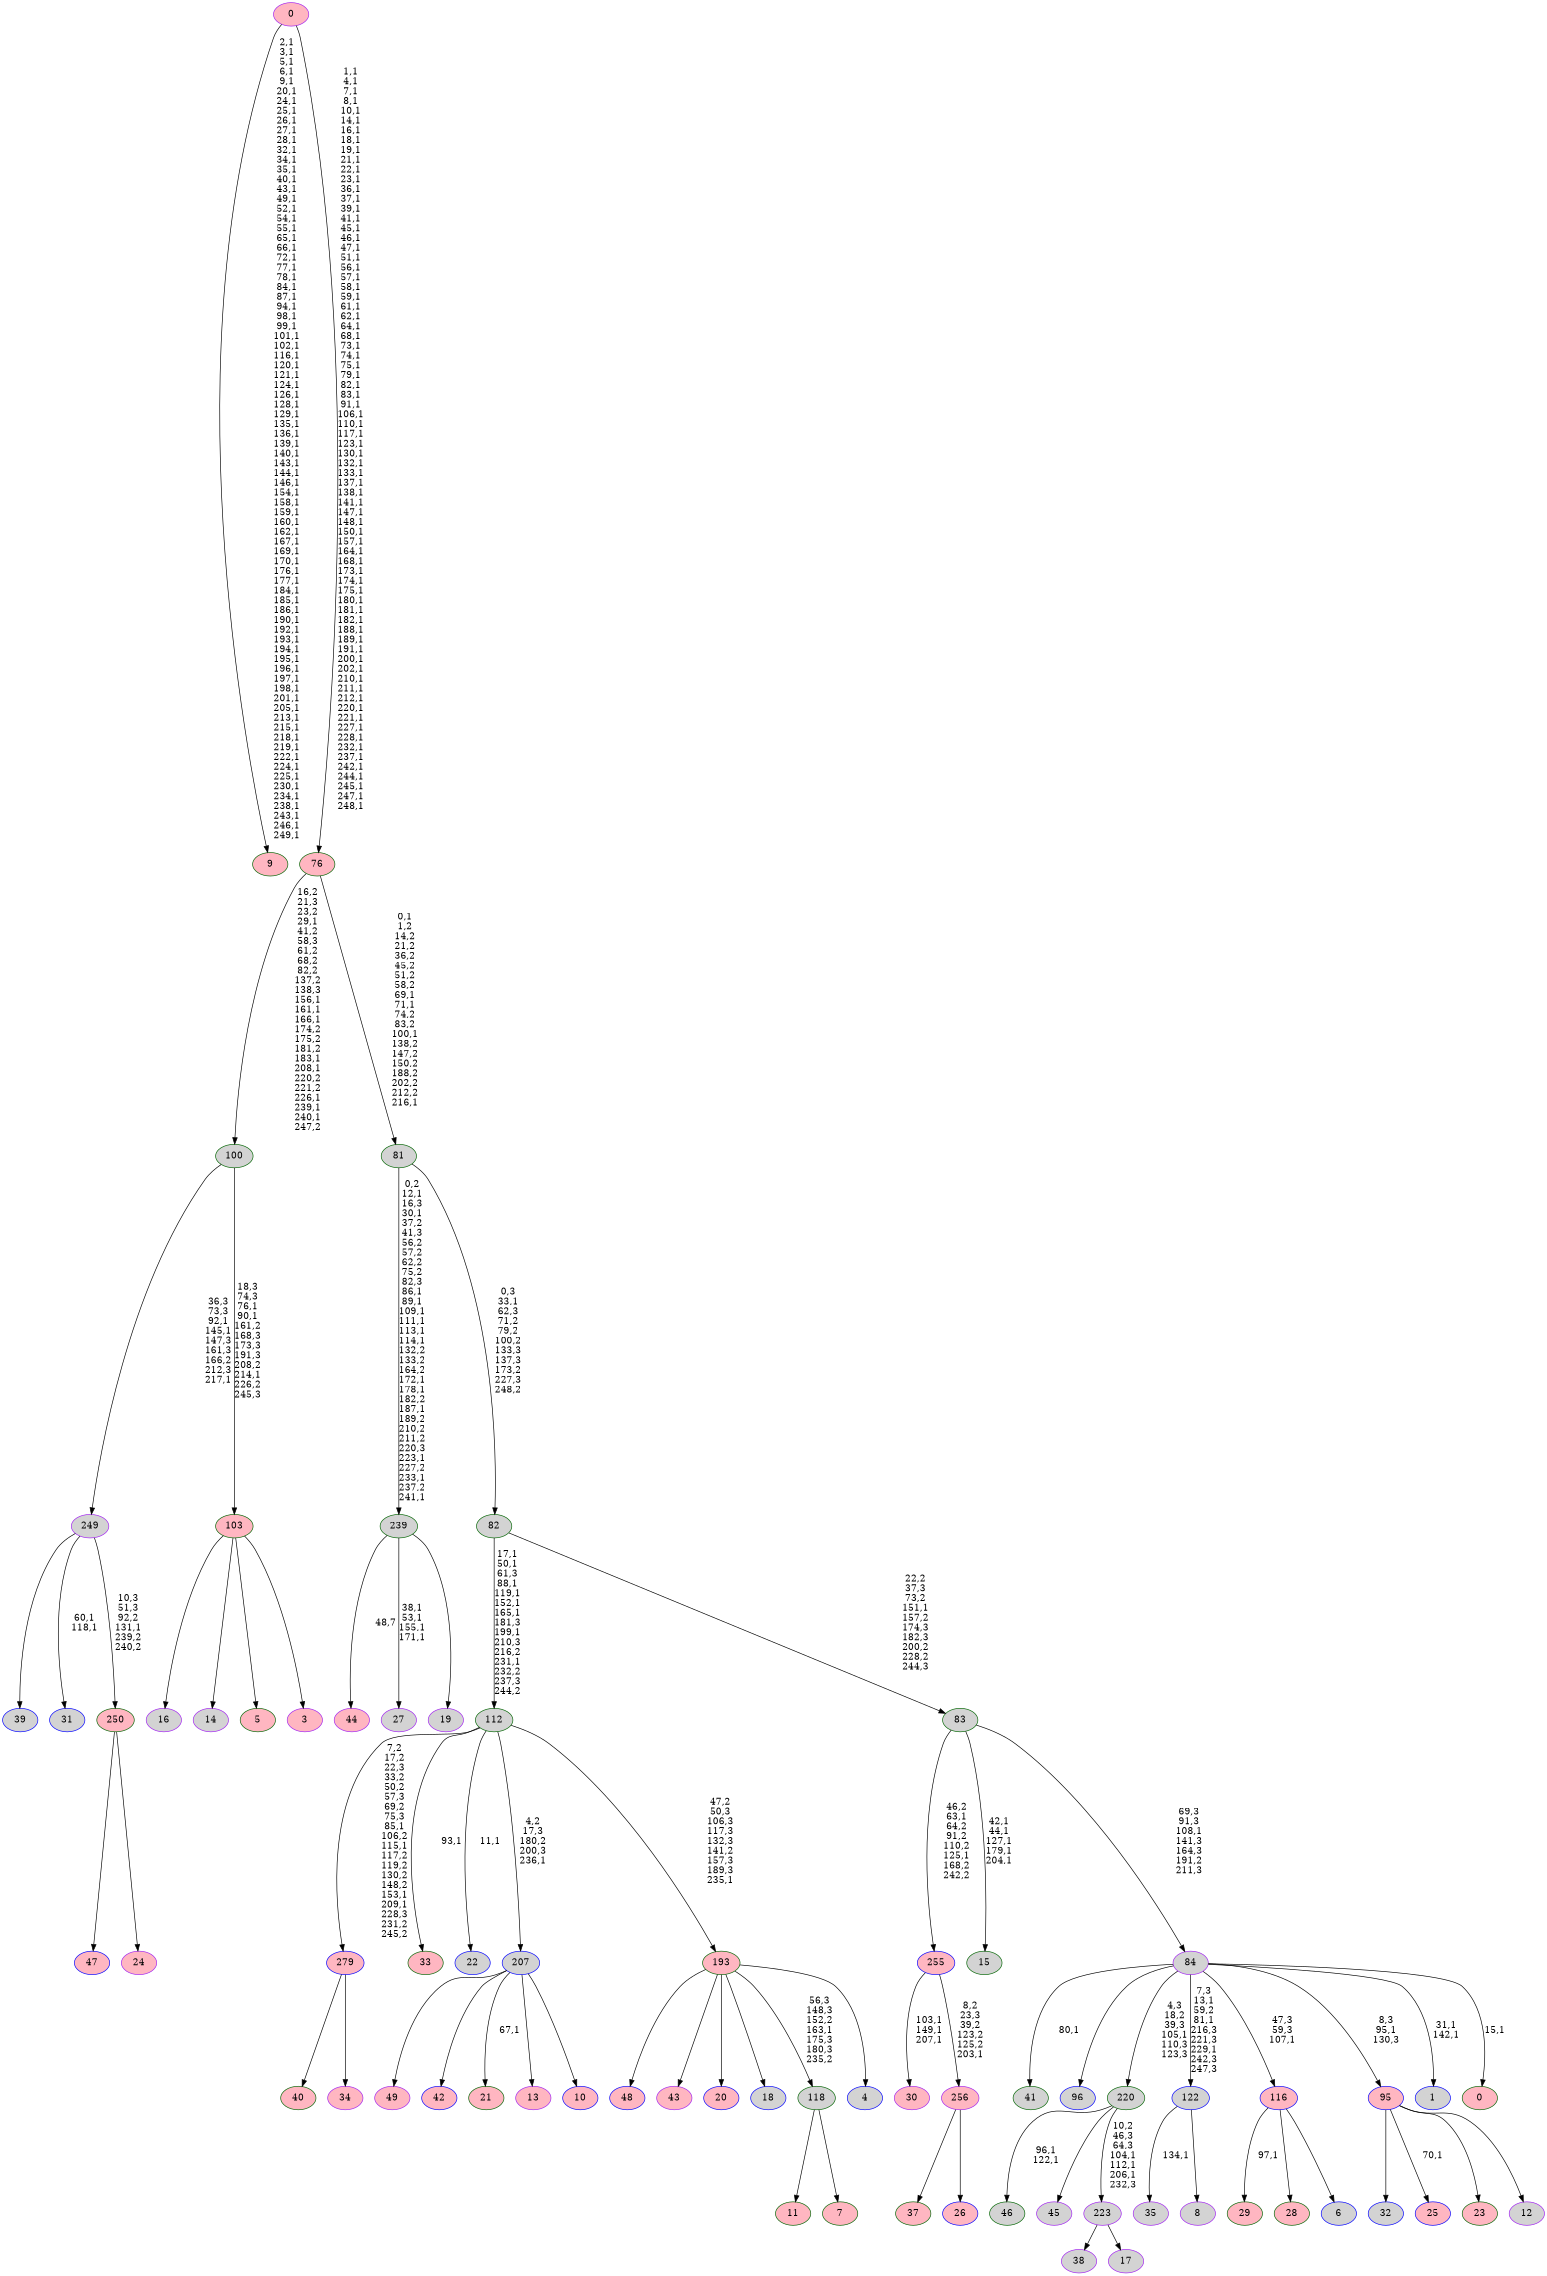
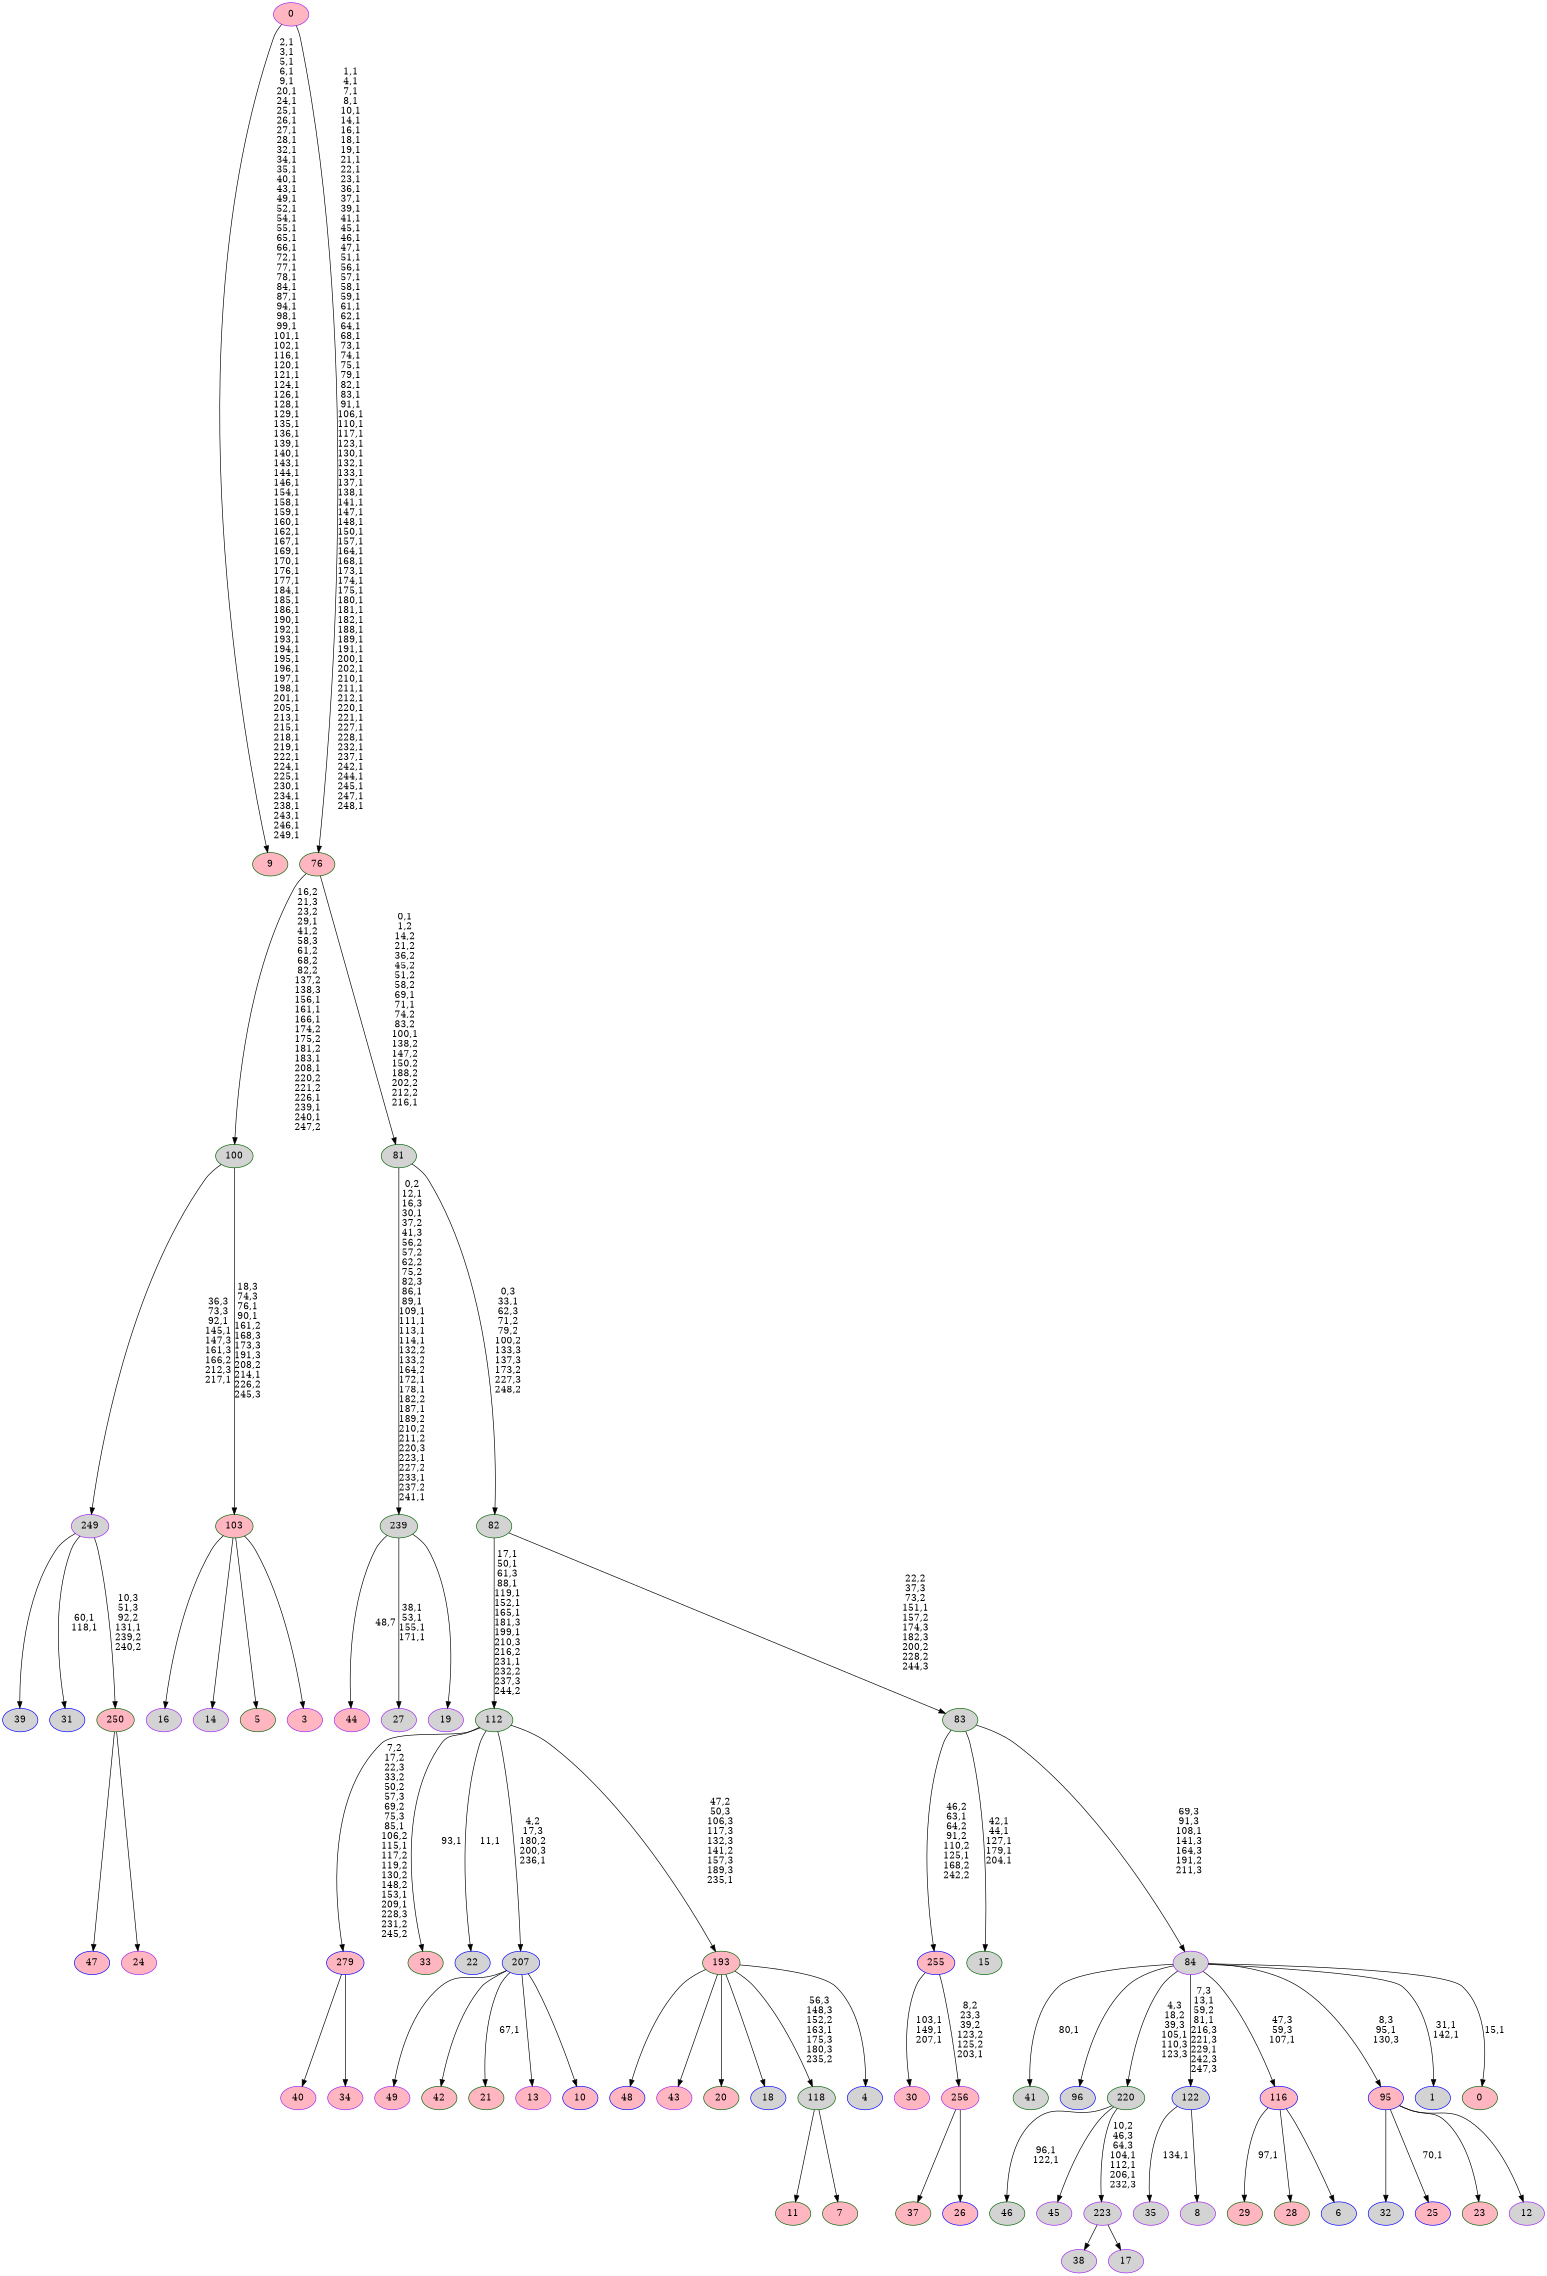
node "40": color darkgreen -> purple
node "42": color blue -> darkgreen
node "20": color blue -> darkgreen
